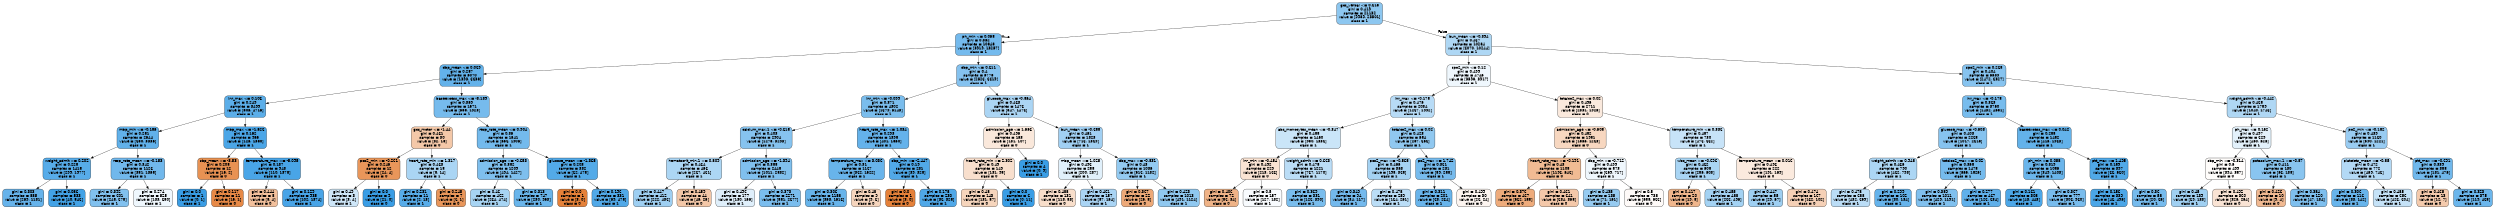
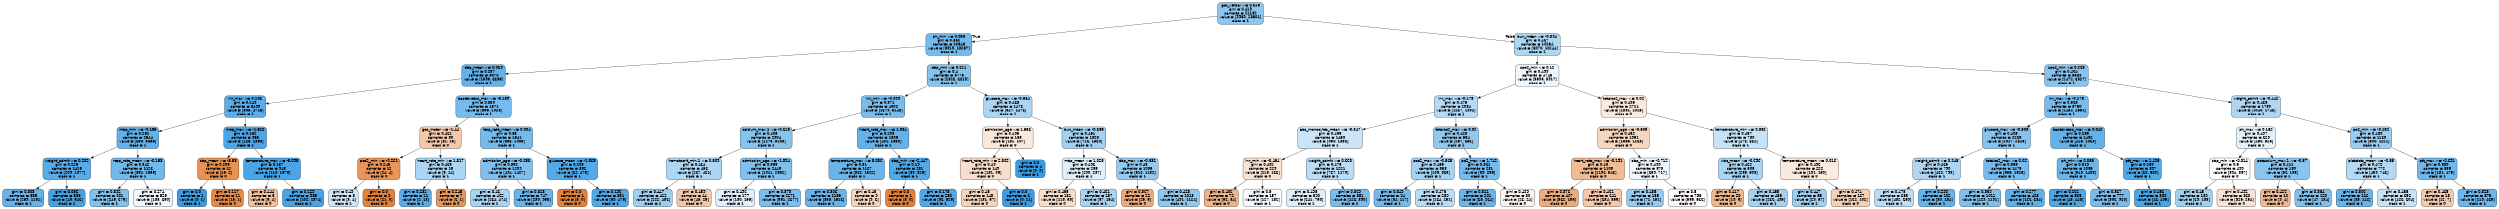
node "gini = 0.0 samples = 9 value = [21, 0] class = 0": fillcolor #399de5 -> #e58139
node "gini = 0.495 samples = 890 value = [641, 780] class = 1": added
node "gini = 0.277 samples = 467 value = [126, 634] class = 1": label "gini = 0.277 samples = 467 value = [126, 634] class = 1" -> "gini = 0.277 samples = 463 value = [126, 634] class = 1"
node "gini = 0.36 samples = 58 value = [20, 65] class = 1": removed
